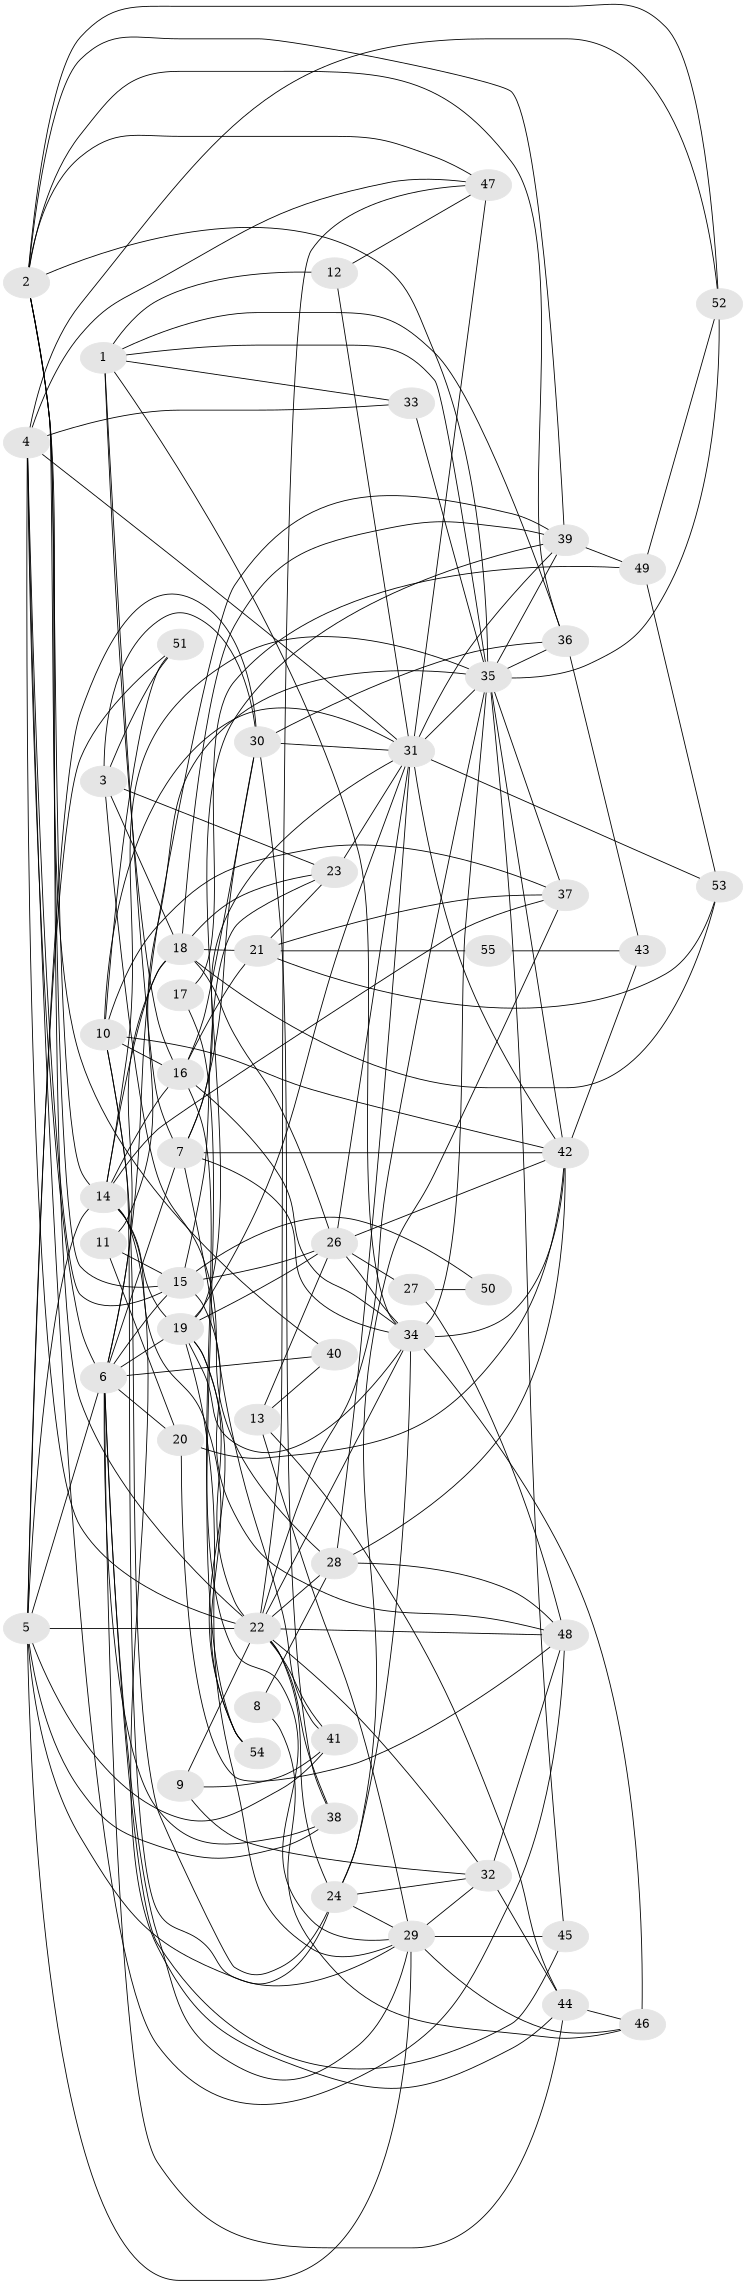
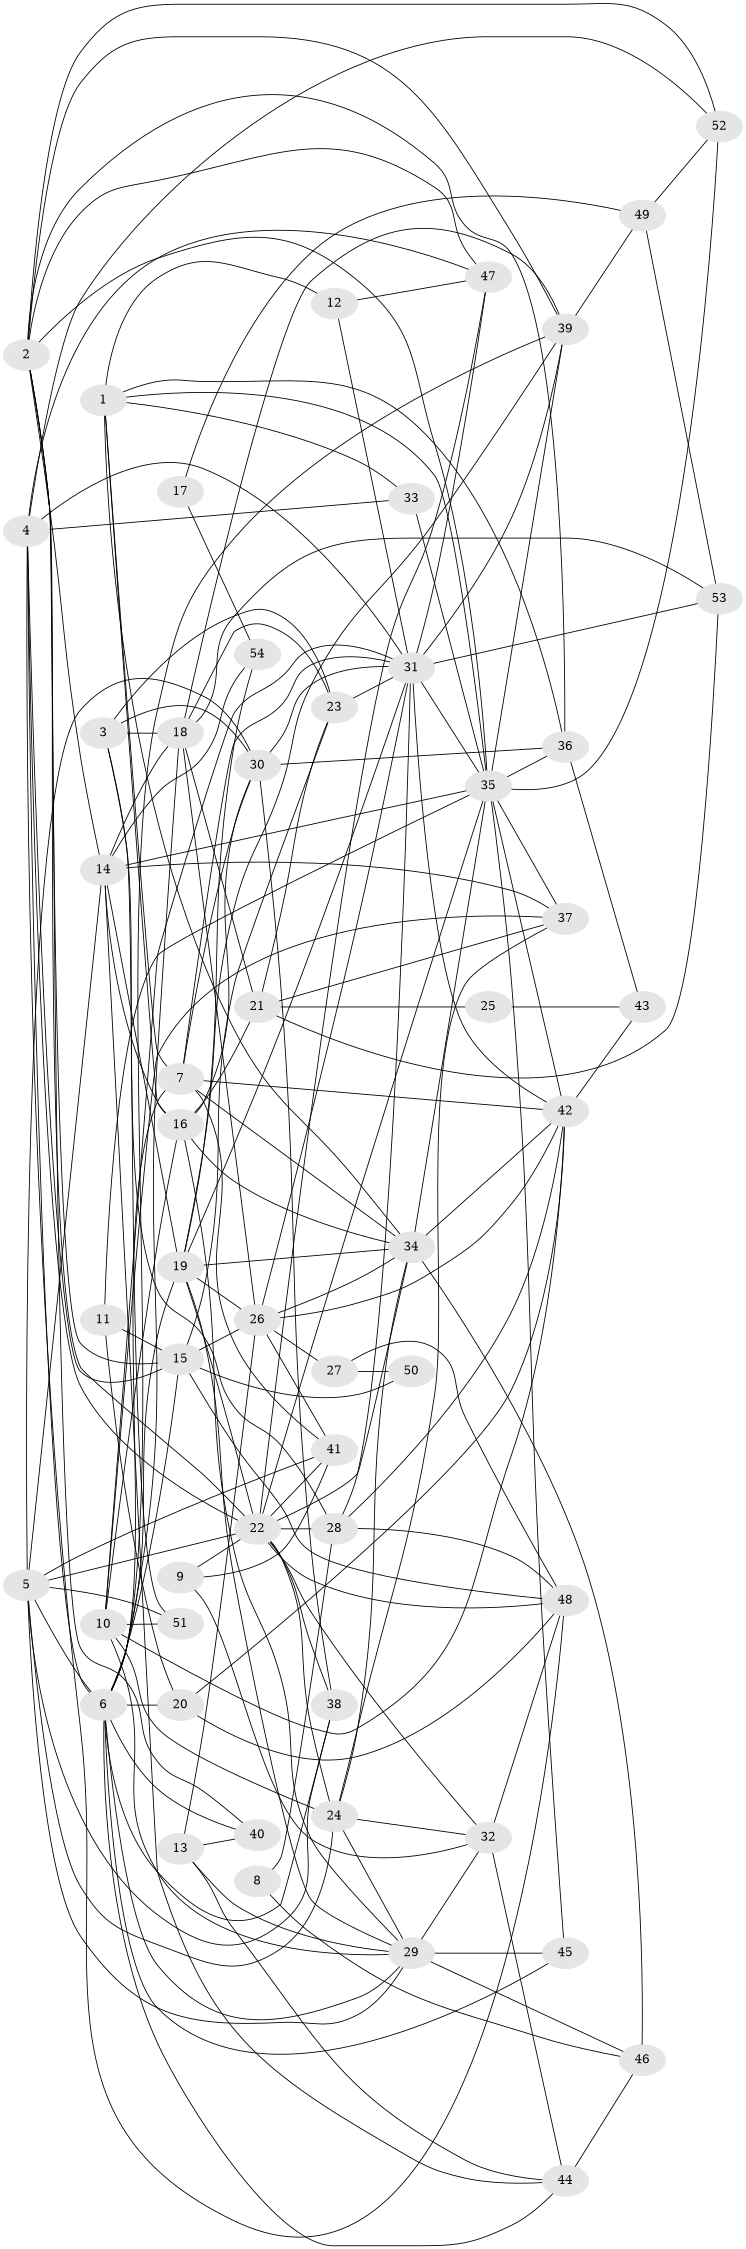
node "55": label "55" -> "25"
edge "26" -- "41": added
